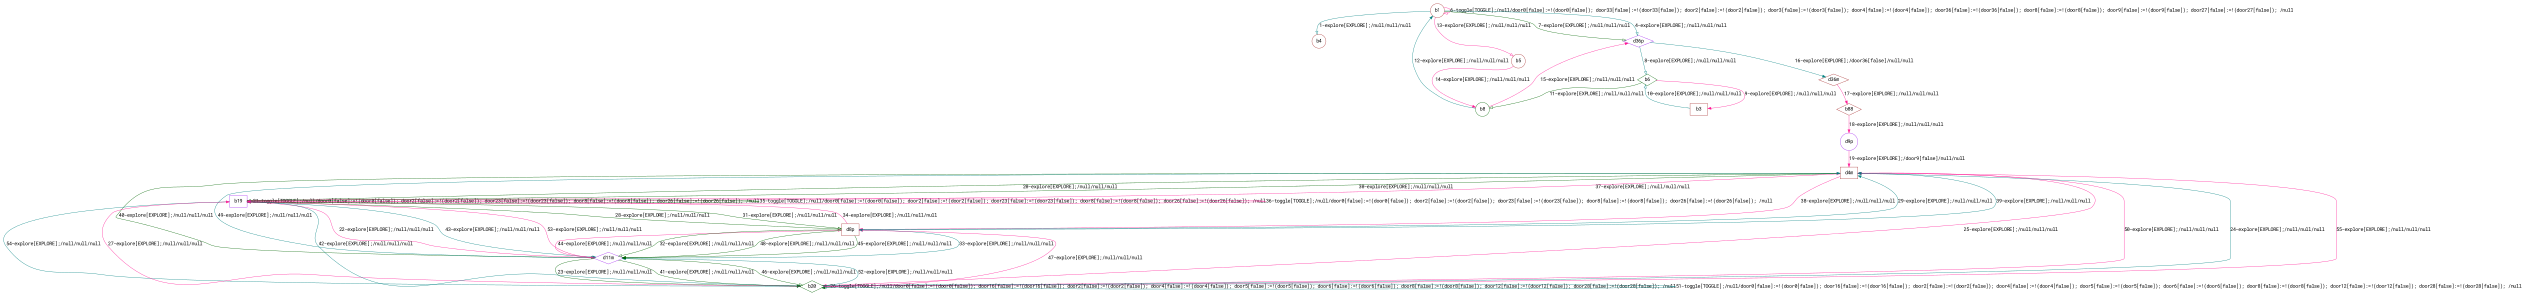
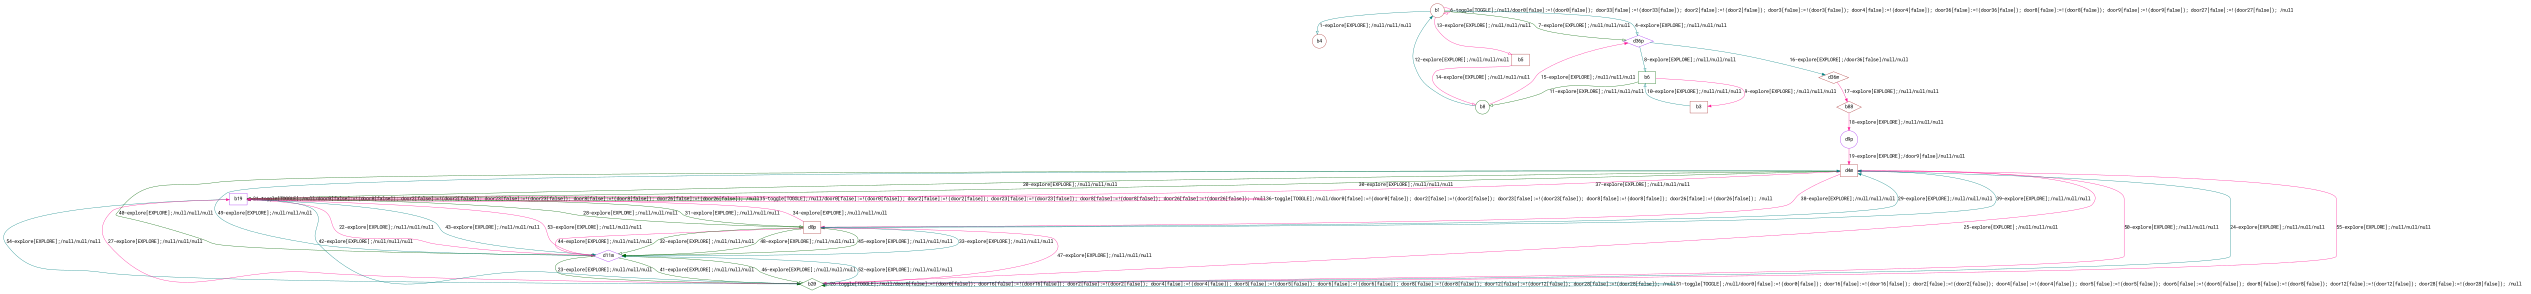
node "b5": shape circle -> box
edge "b5" -> "b8": arrowhead normal -> onormal
node "b6": shape diamond -> box
